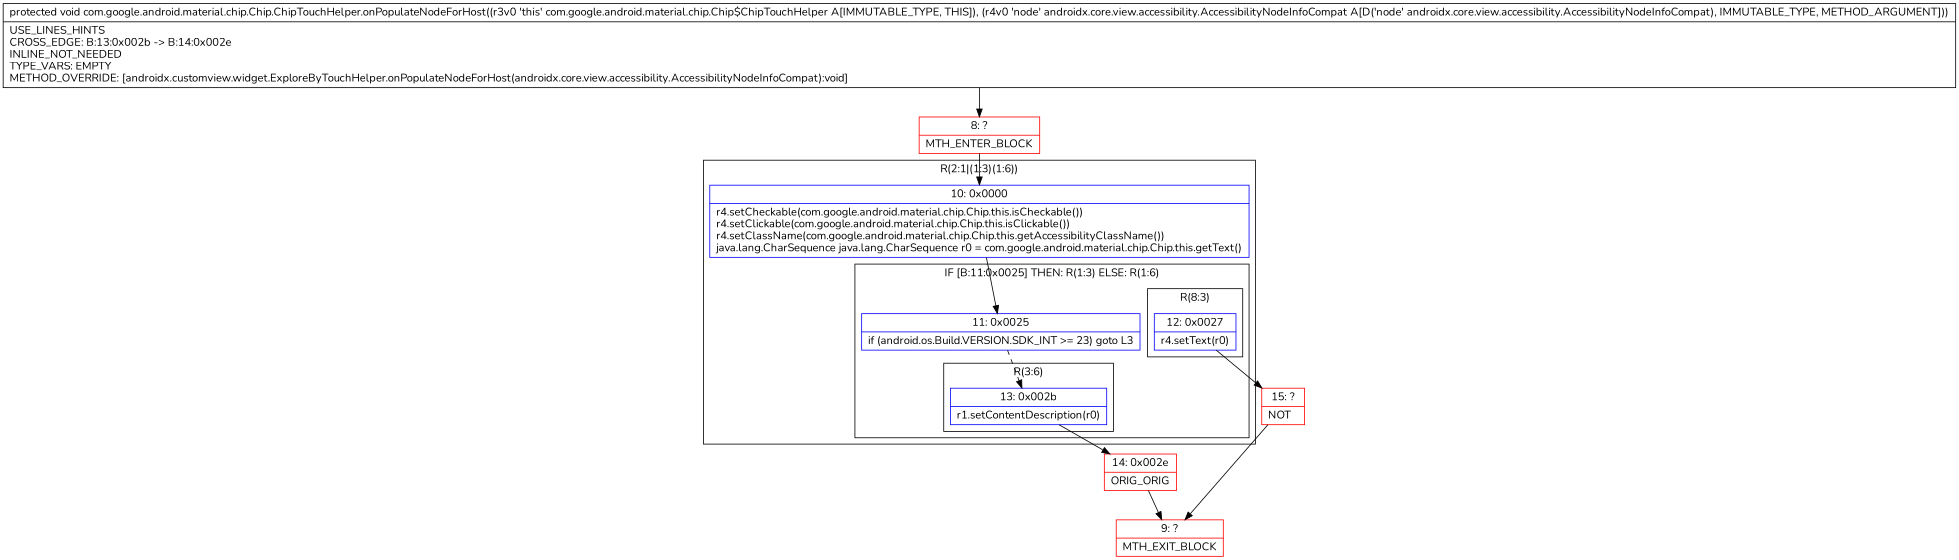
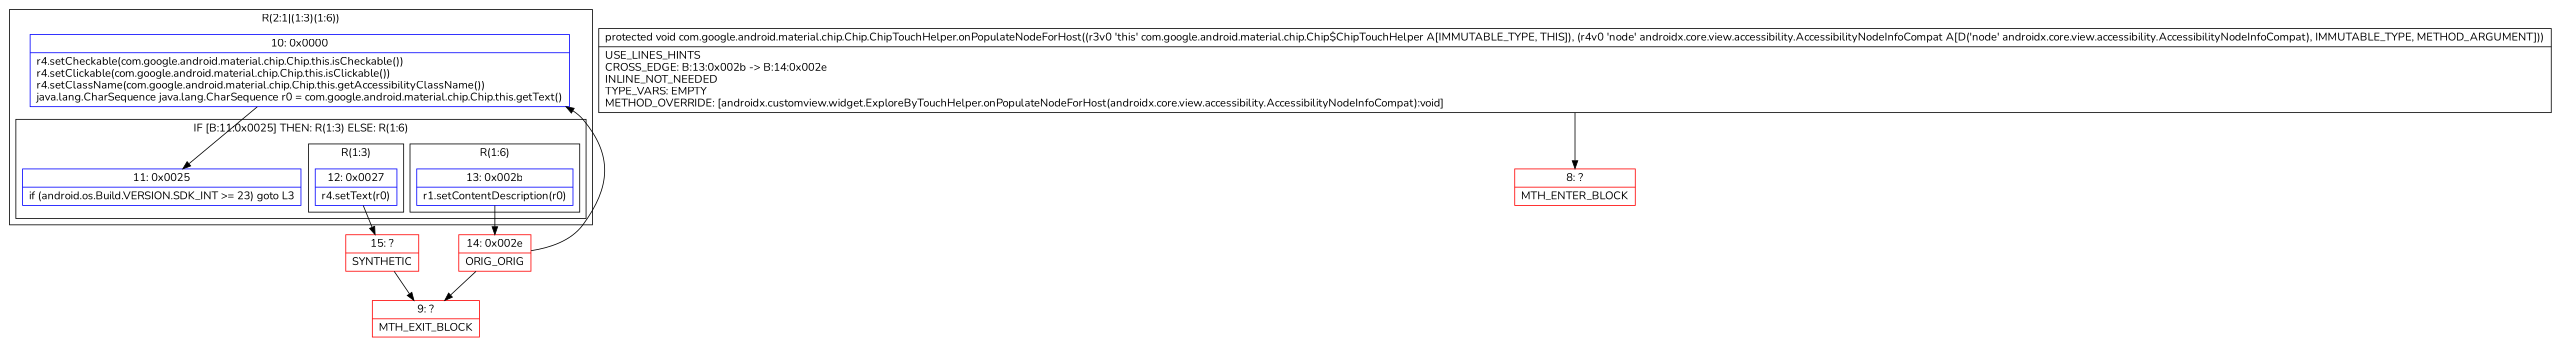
edge "8: ?" -> "10: 0x0000": now "14: 0x002e" -> "10: 0x0000"
cluster "R(8:3)": label "R(8:3)" -> "R(1:3)"
edge "11: 0x0025" -> "13: 0x002b": removed
cluster "R(3:6)": label "R(3:6)" -> "R(1:6)"
node "15: ?": text "NOT" -> "SYNTHETIC"
